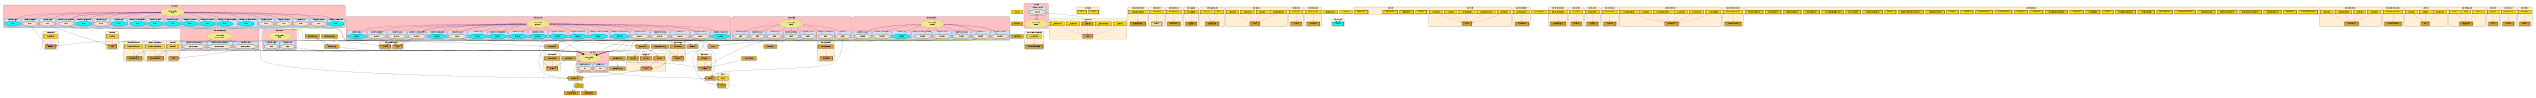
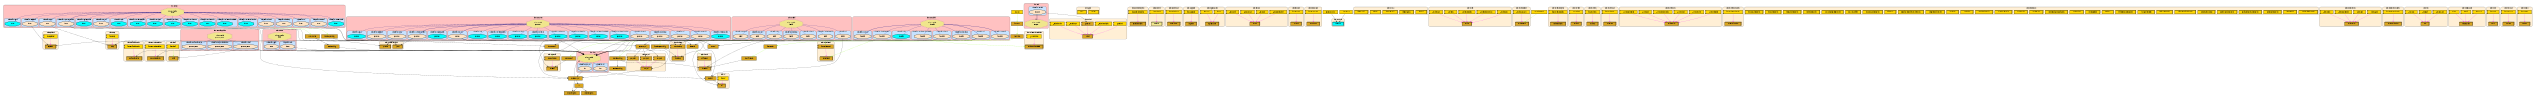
cluster "Data: Role": label "Data: Role" -> "Data: Unknown"
node "RoleUser": added
node "timeoutToString": label "timeoutToString" -> "srvSessService"
